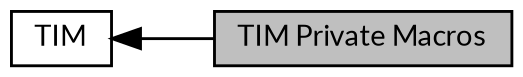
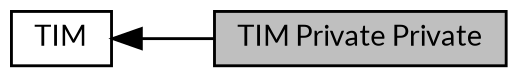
node "TIM Private Macros": label "TIM Private Macros" -> "TIM Private Private"
